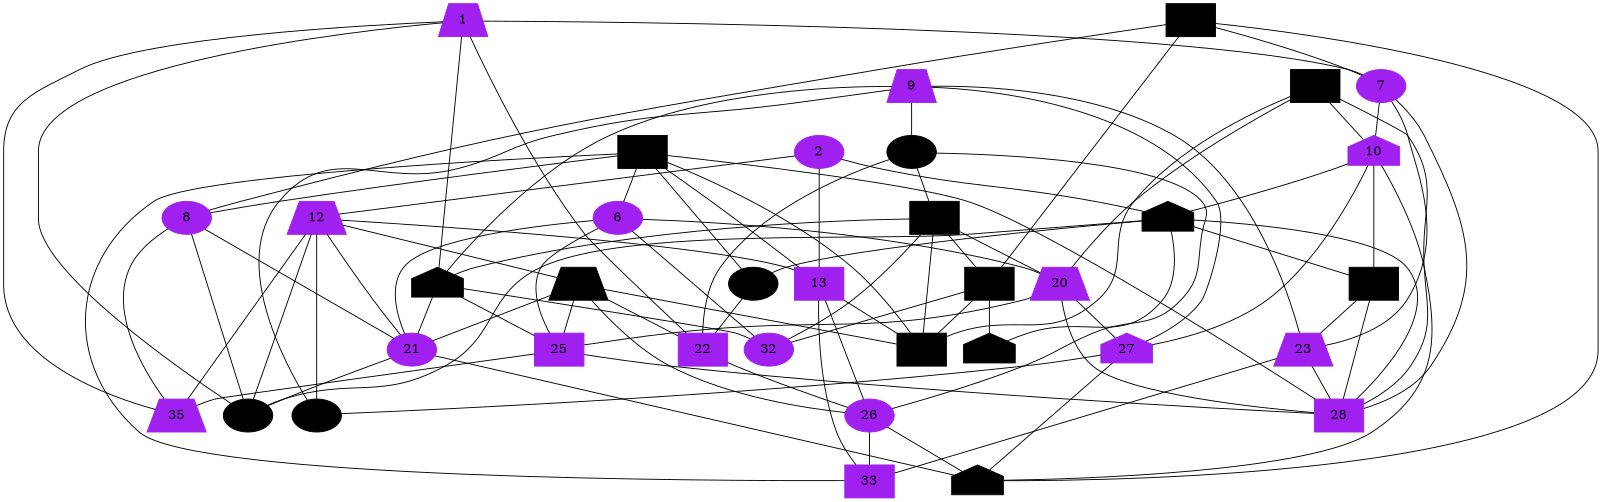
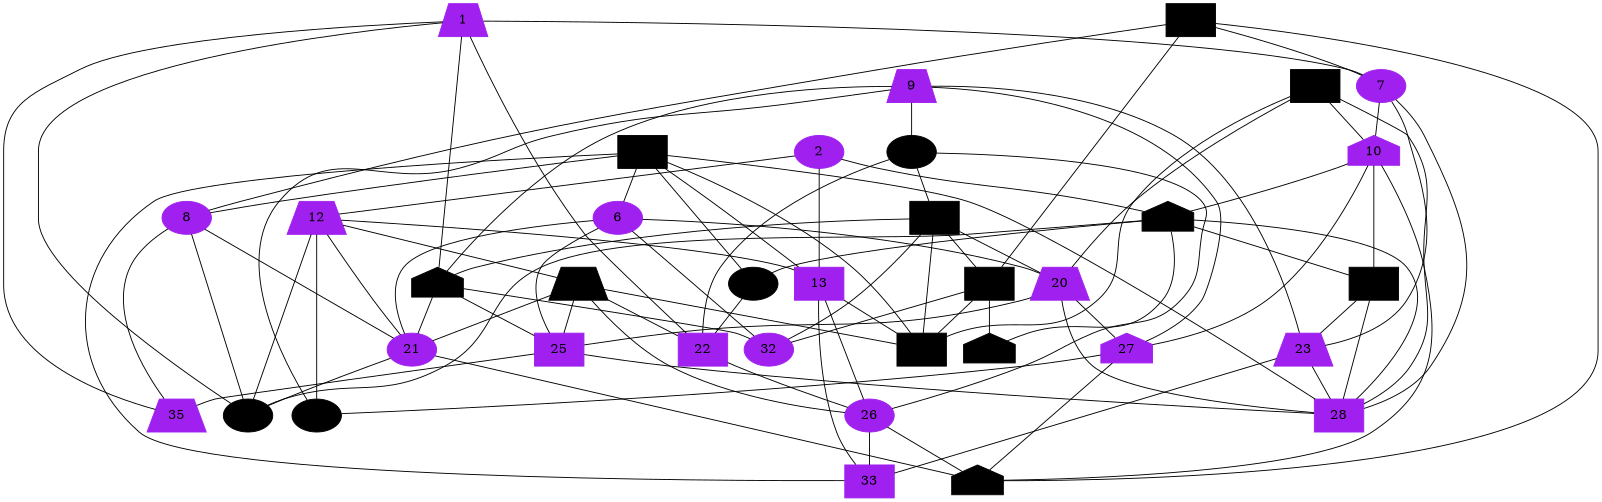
edge "12" -- "35": removed
